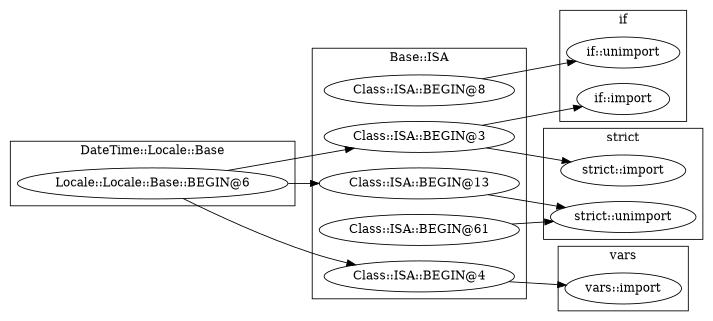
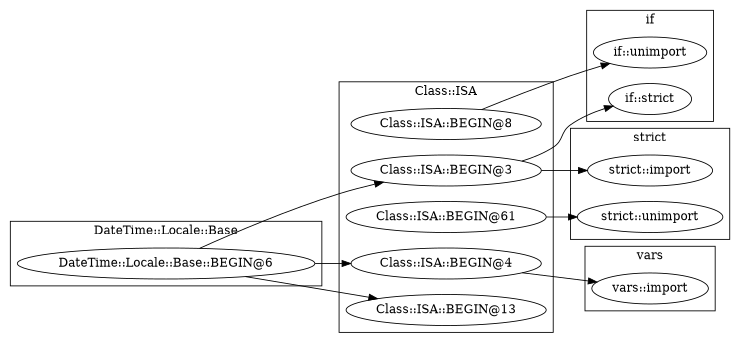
cluster "Base::ISA": label "Base::ISA" -> "Class::ISA"
node "if::import": label "if::import" -> "if::strict"
node "Locale::Locale::Base::BEGIN@6": label "Locale::Locale::Base::BEGIN@6" -> "DateTime::Locale::Base::BEGIN@6"
edge "Class::ISA::BEGIN@13" -> "strict::unimport": removed
